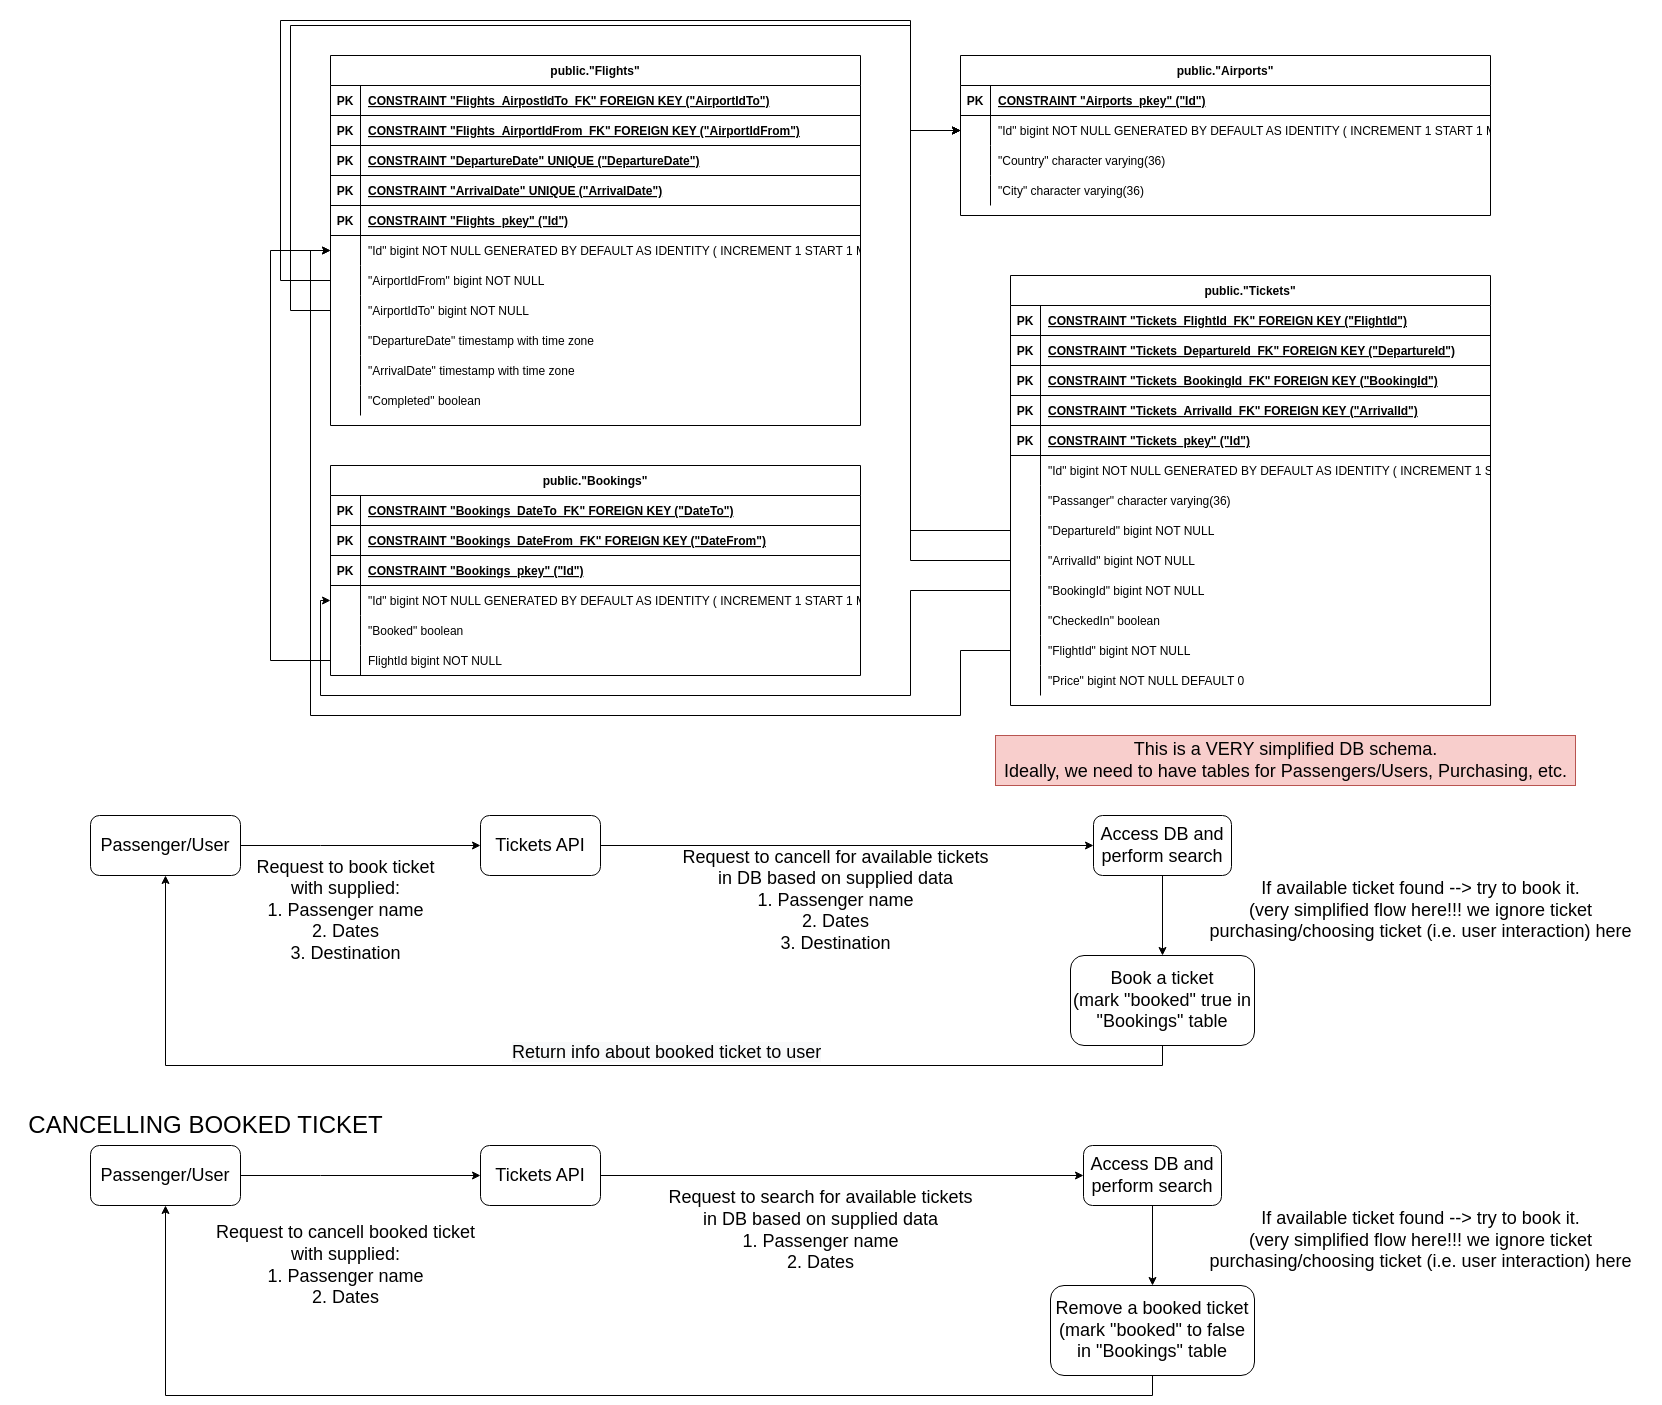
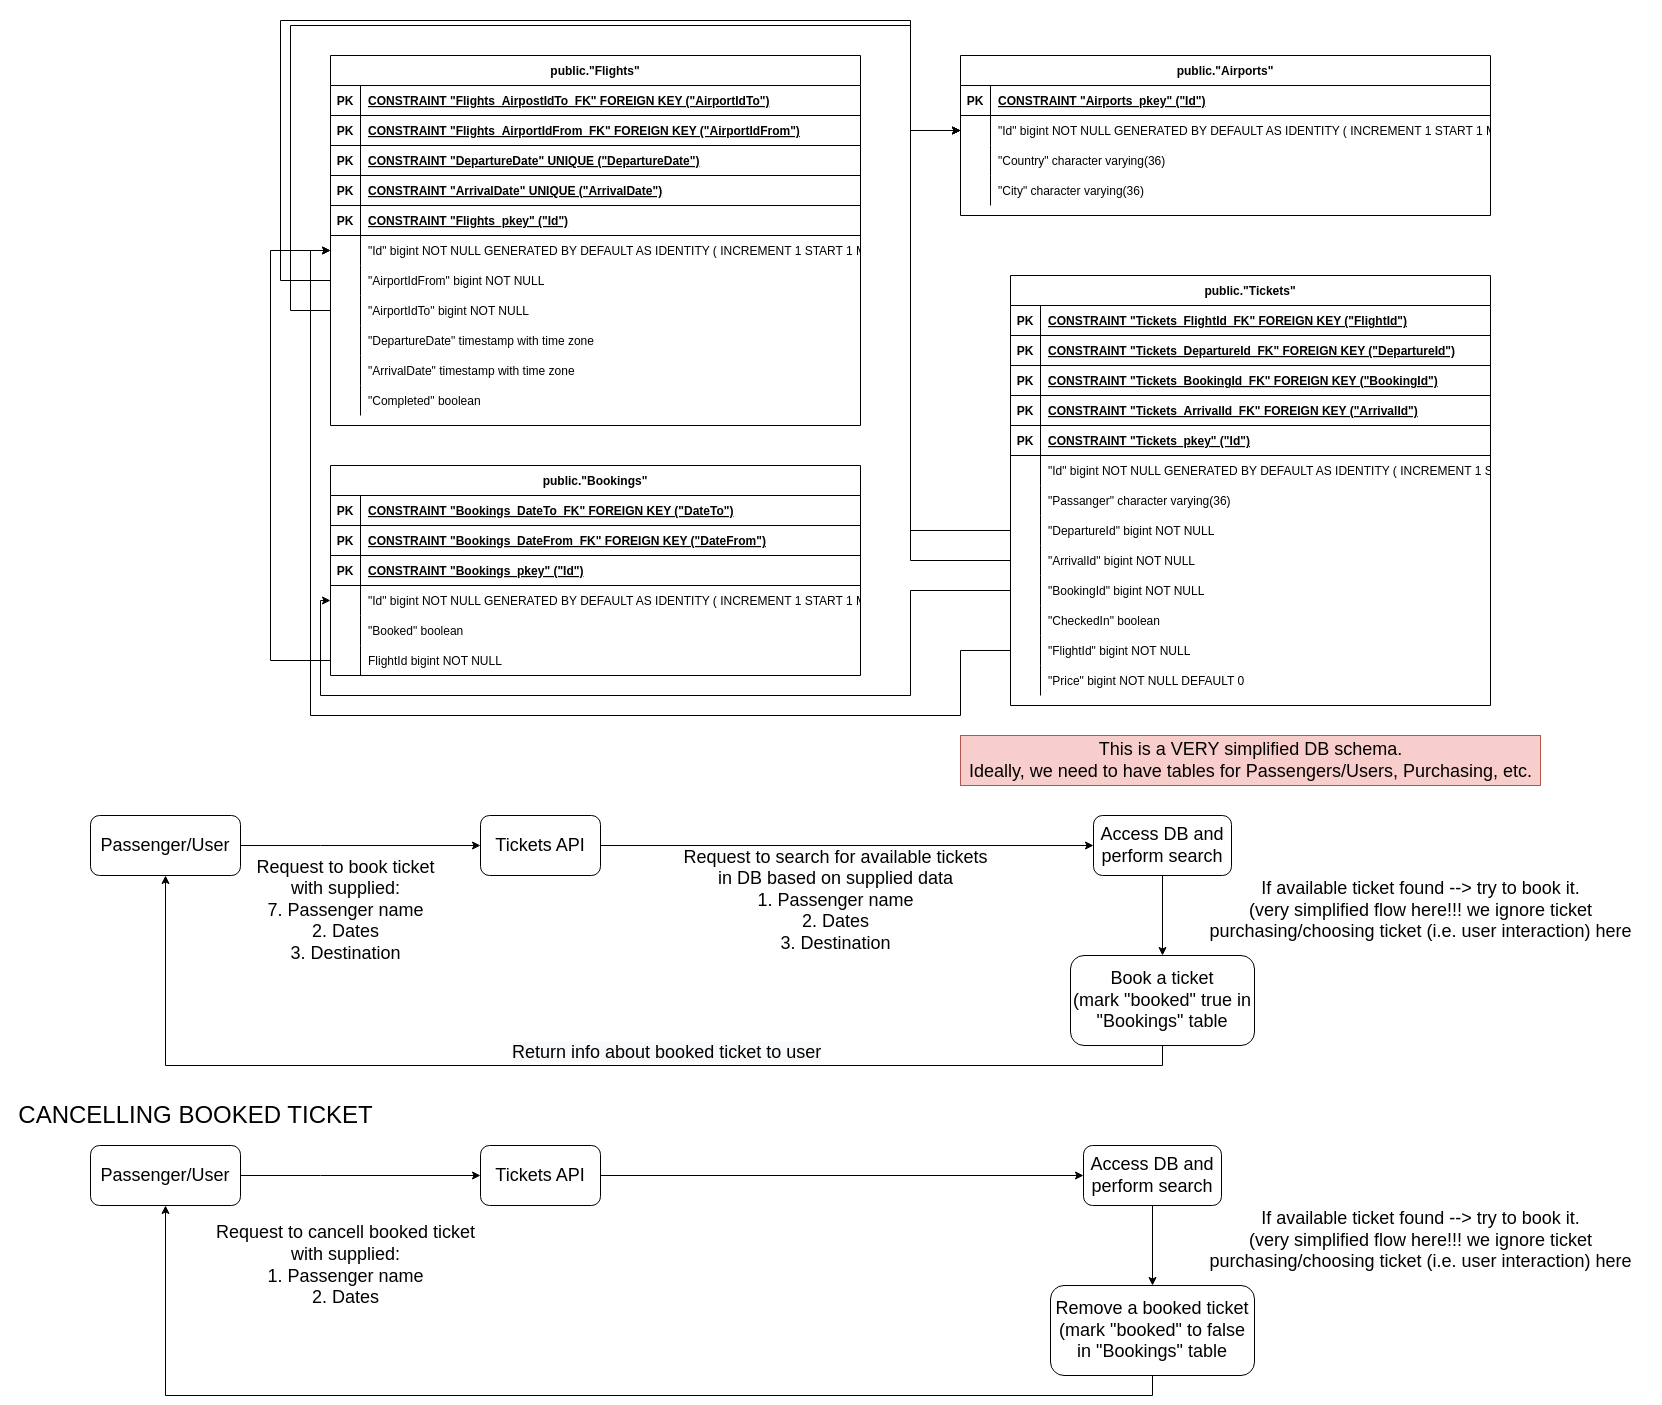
node "This is a VERY simplified DB schema. Ideally, we need to have tables for Passengers/Users, Purchasing, etc.": moved (1286, 761) -> (1251, 761)
node "Request to cancell for available tickets in DB based on supplied data 1. Passenger name 2. Dates 3. Destination": label "Request to cancell for available tickets in DB based on supplied data 1. Passenger name 2. Dates 3. Destination" -> "Request to search for available tickets in DB based on supplied data 1. Passenger name 2. Dates 3. Destination"
node "Request to book ticket with supplied: 1. Passenger name 2. Dates 3. Destination": label "Request to book ticket with supplied: 1. Passenger name 2. Dates 3. Destination" -> "Request to book ticket with supplied: 7. Passenger name 2. Dates 3. Destination"
node "CANCELLING BOOKED TICKET": moved (206, 1126) -> (196, 1116)
node "Request to search for available tickets in DB based on supplied data 1. Passenger name 2. Dates": removed
